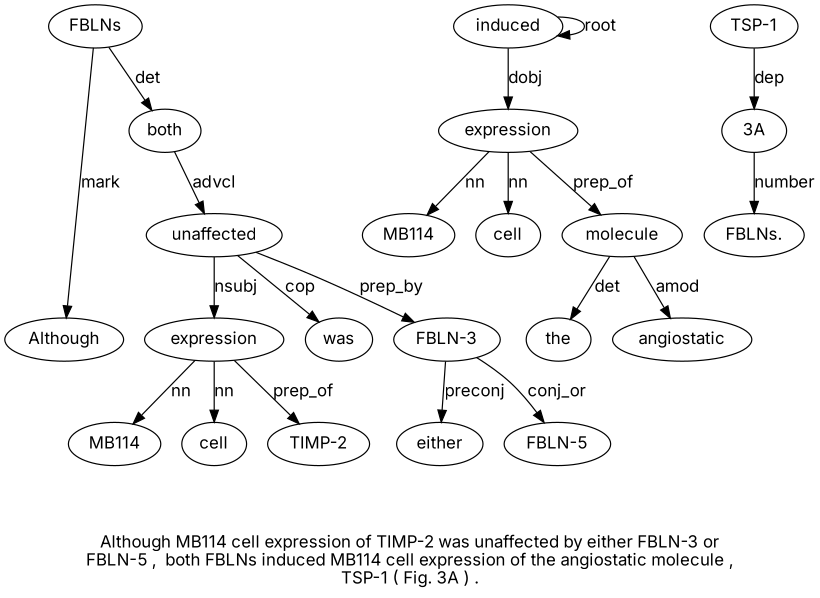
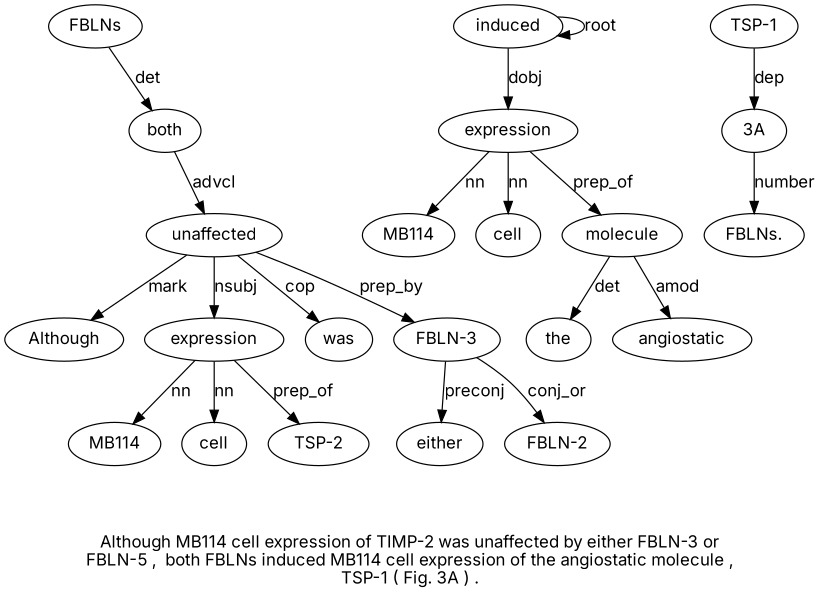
edge "FBLNs" -> "Although": now "unaffected" -> "Although"
node "TIMP-2": label "TIMP-2" -> "TSP-2"
node "FBLN-5": label "FBLN-5" -> "FBLN-2"
